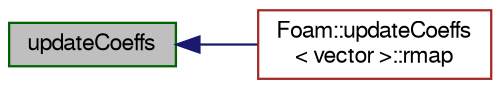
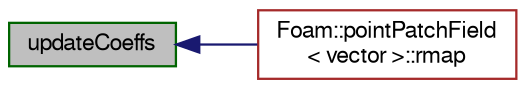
node "Foam::updateCoeffs < vector >::rmap": label "Foam::updateCoeffs < vector >::rmap" -> "Foam::pointPatchField < vector >::rmap"
